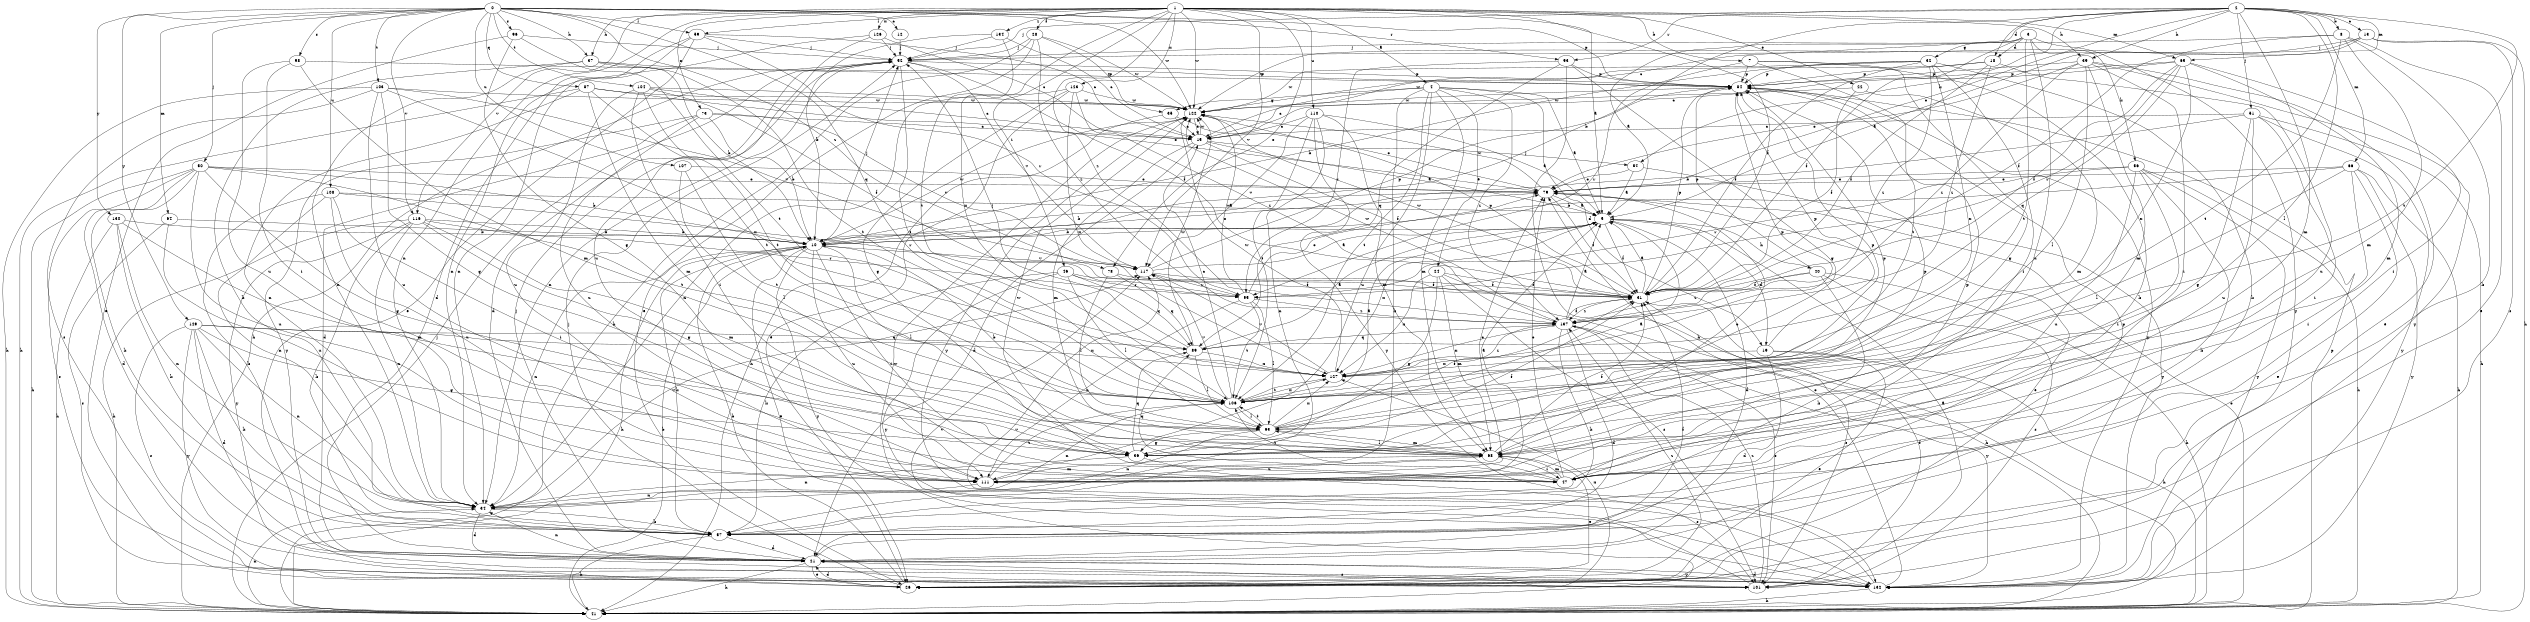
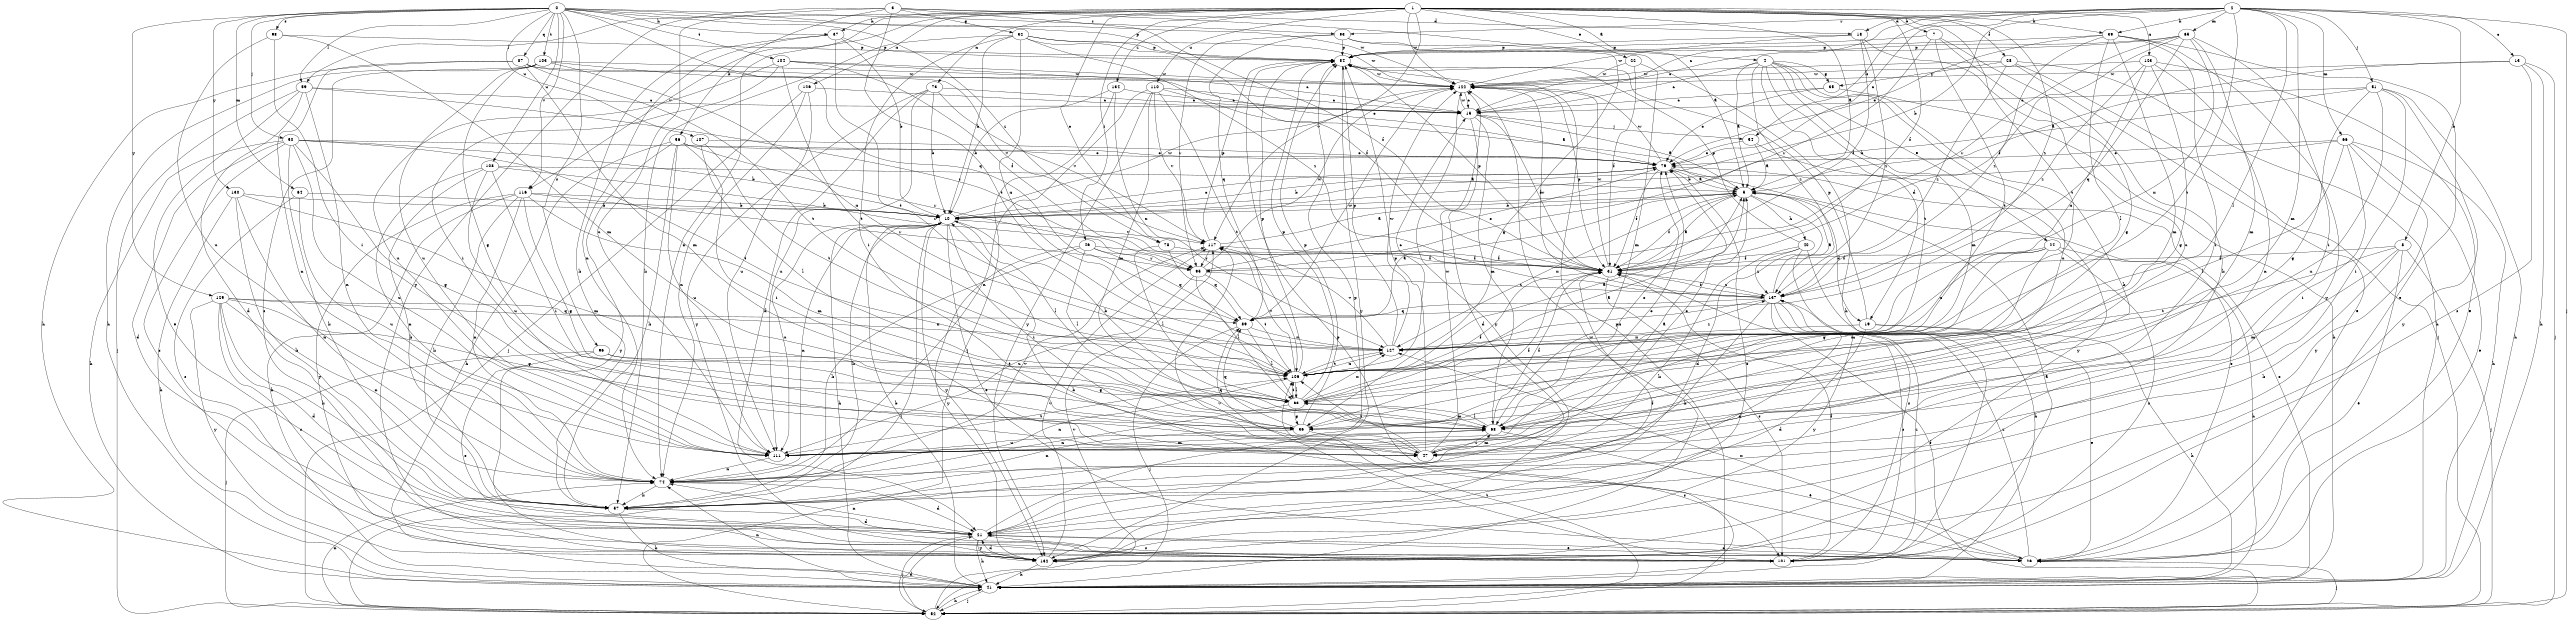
edge "1" -> "65": removed, label "m"
node "12": removed
node "34": label "34" -> "74"
